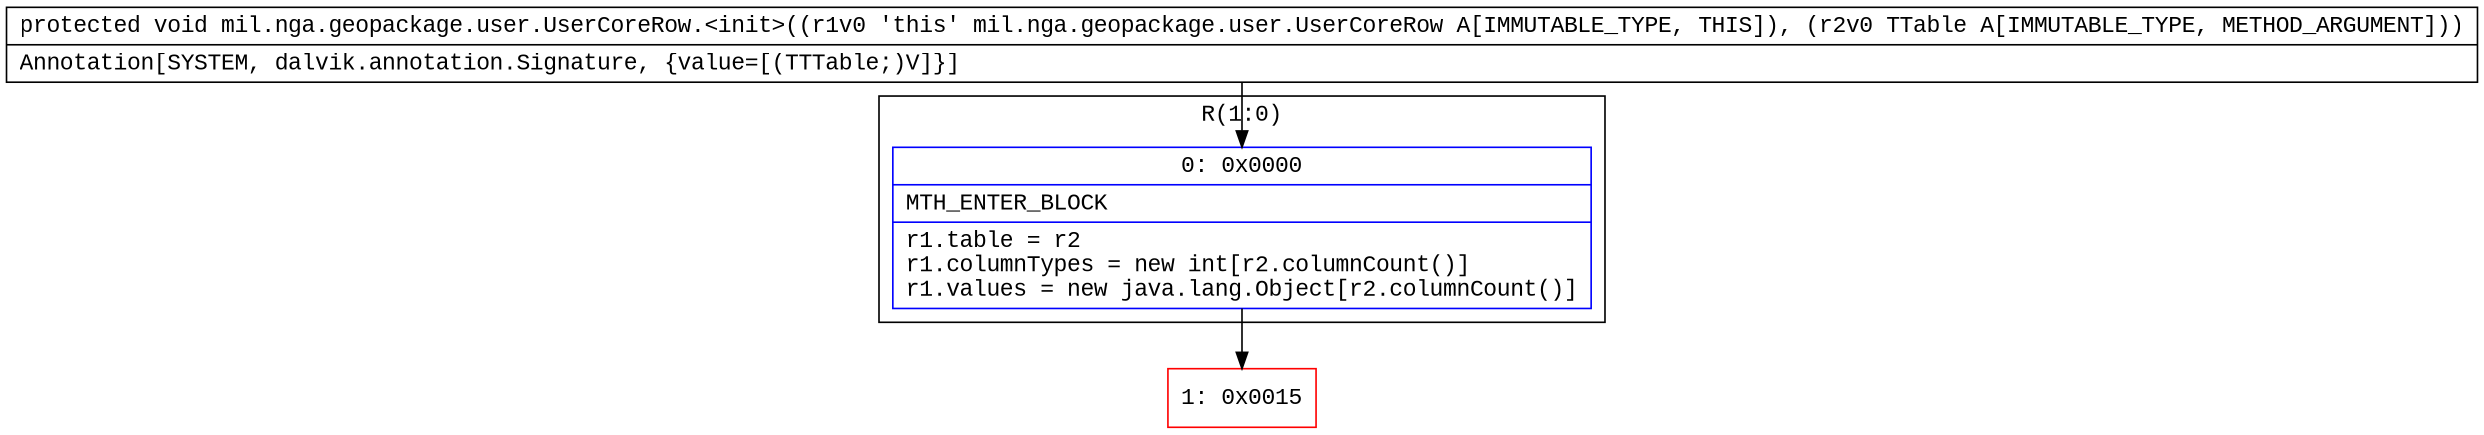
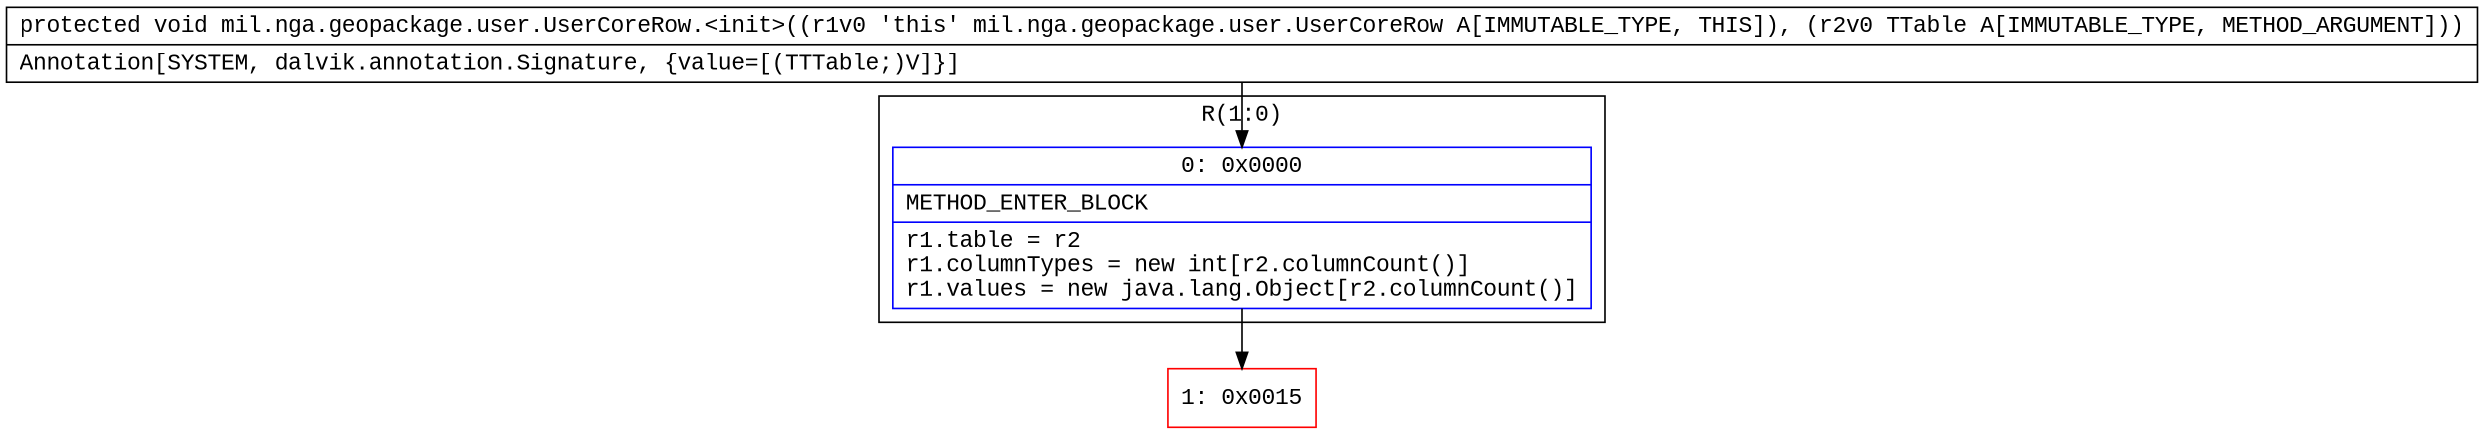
node "0: 0x0000": text "MTH_ENTER_BLOCK" -> "METHOD_ENTER_BLOCK"
